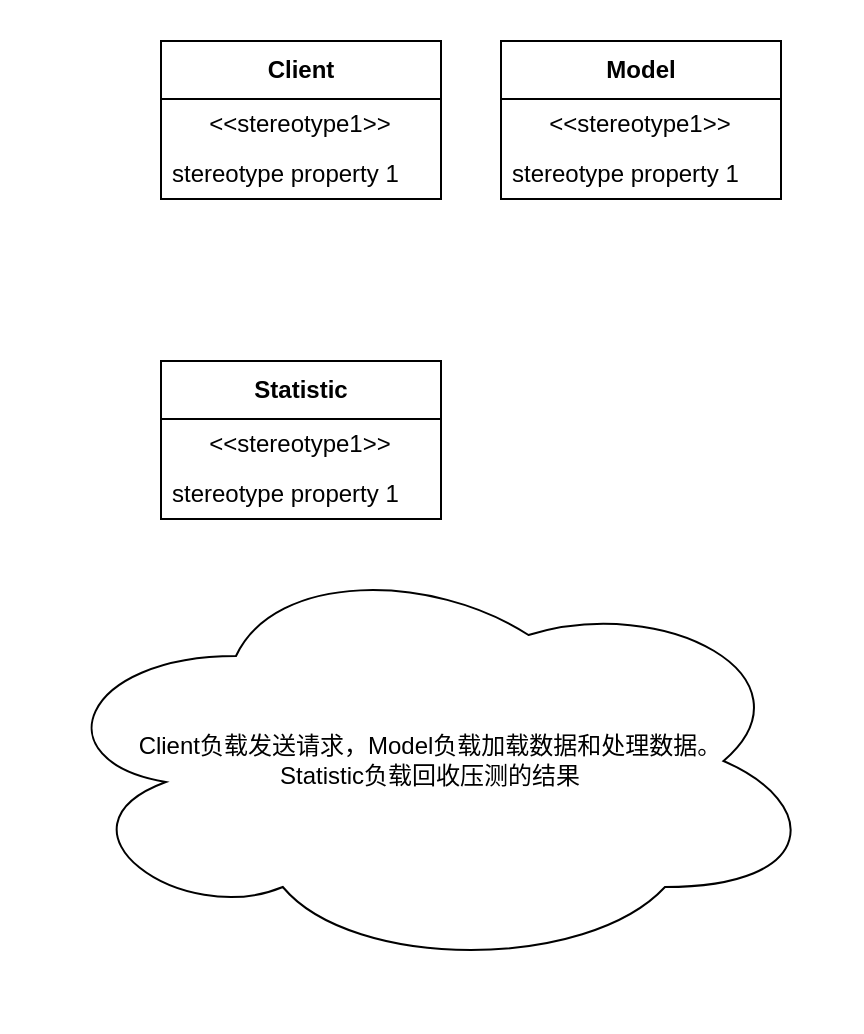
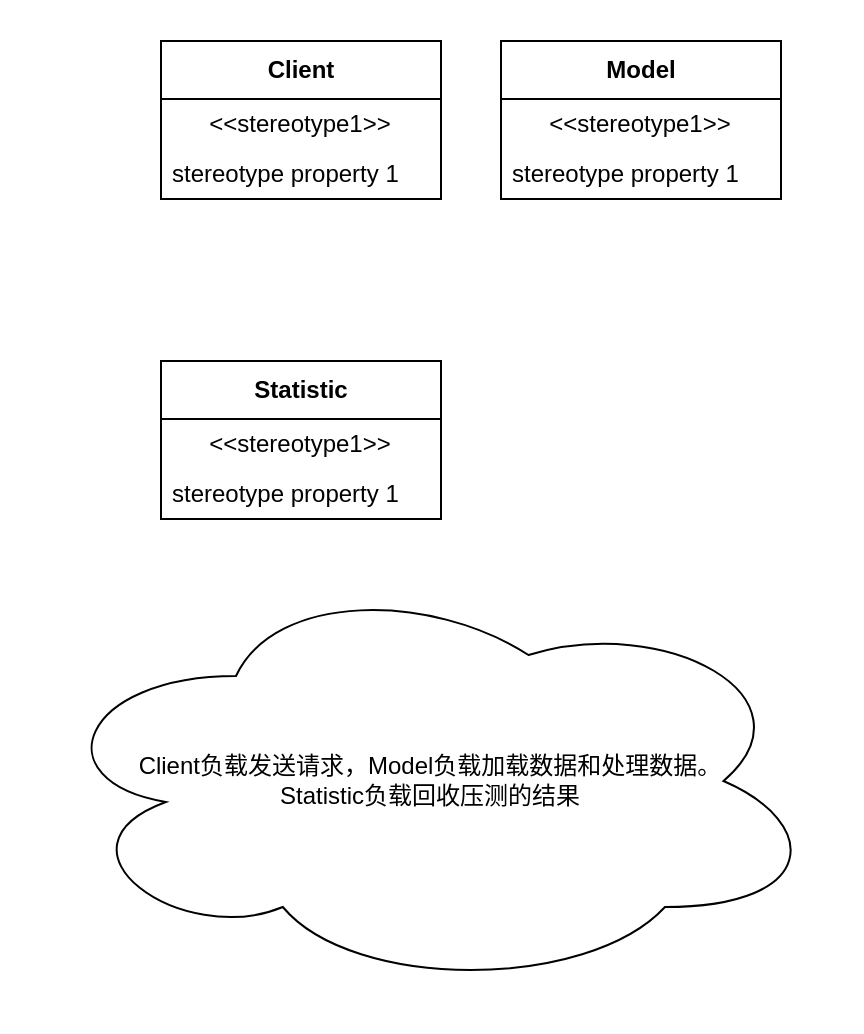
node "Client负载发送请求，Model负载加载数据和处理数据。 Statistic负载回收压测的结果": moved (431, 761) -> (431, 781)
